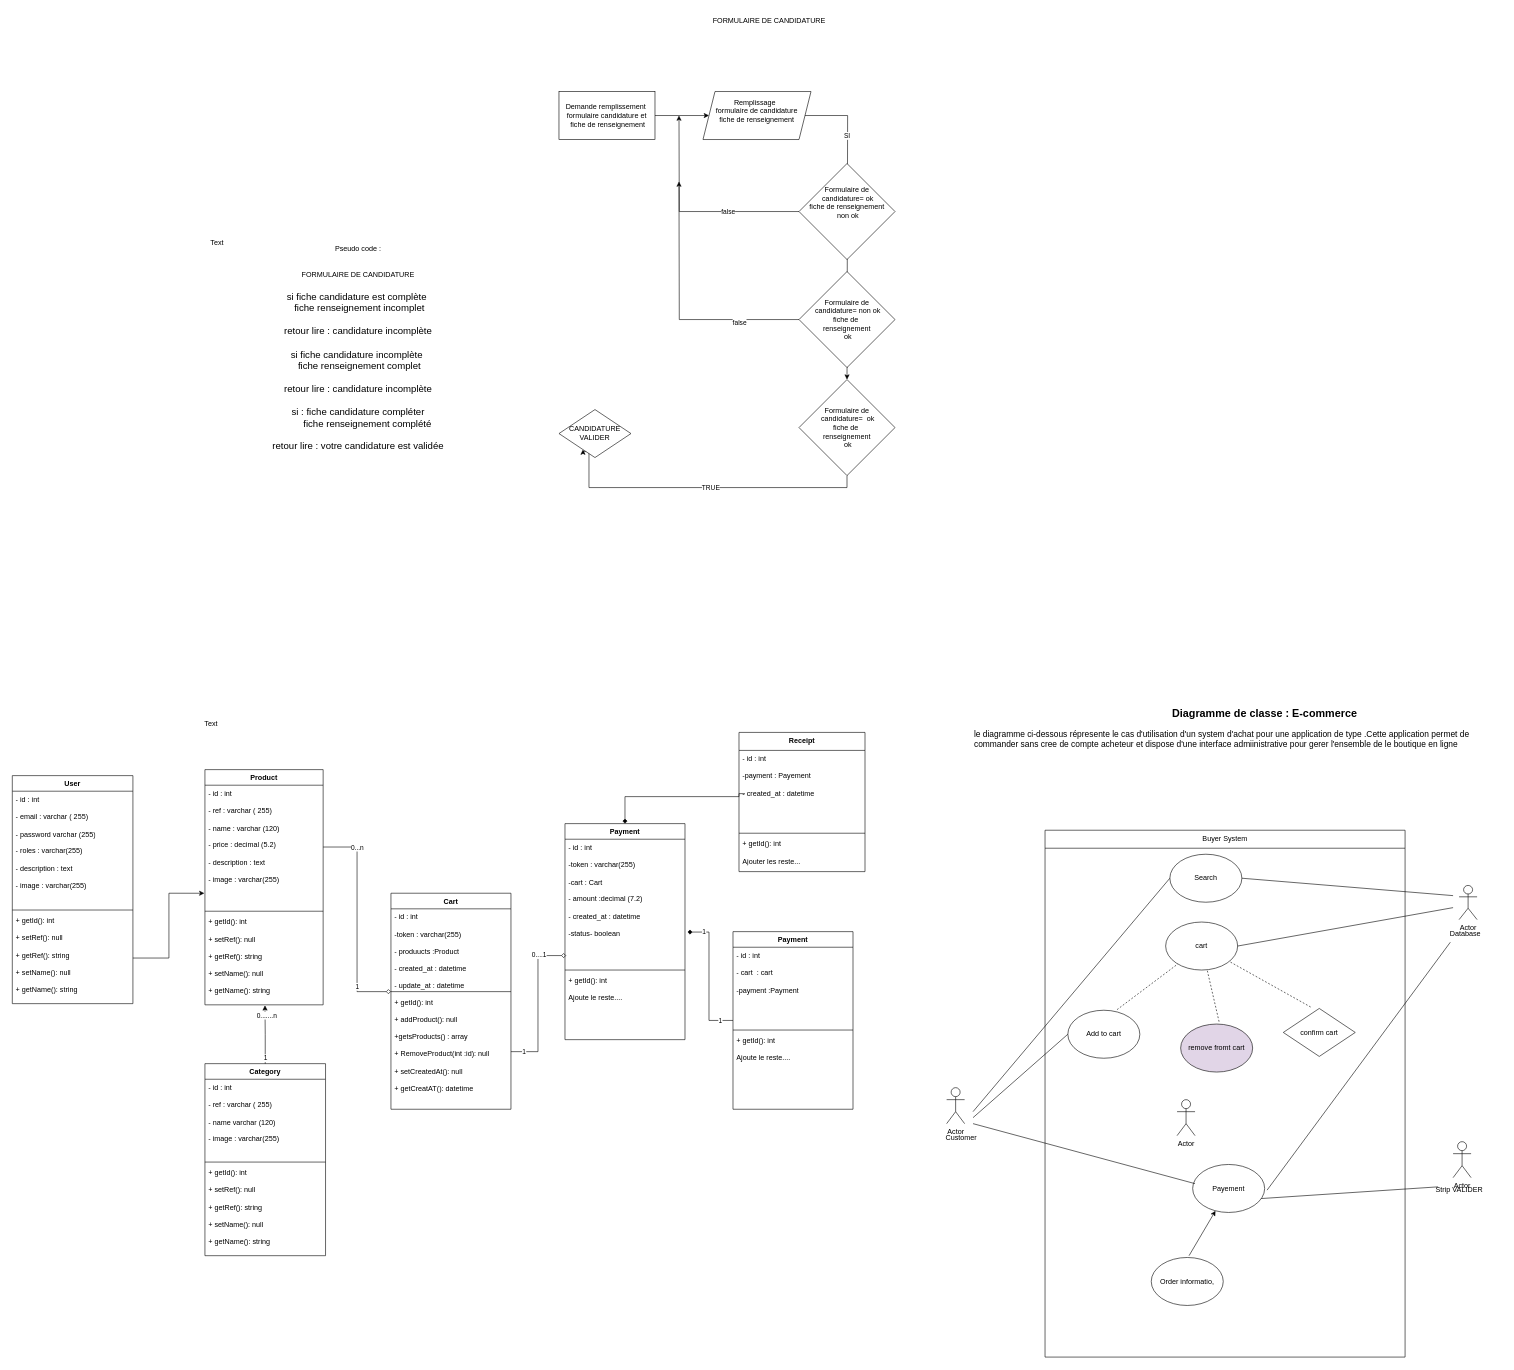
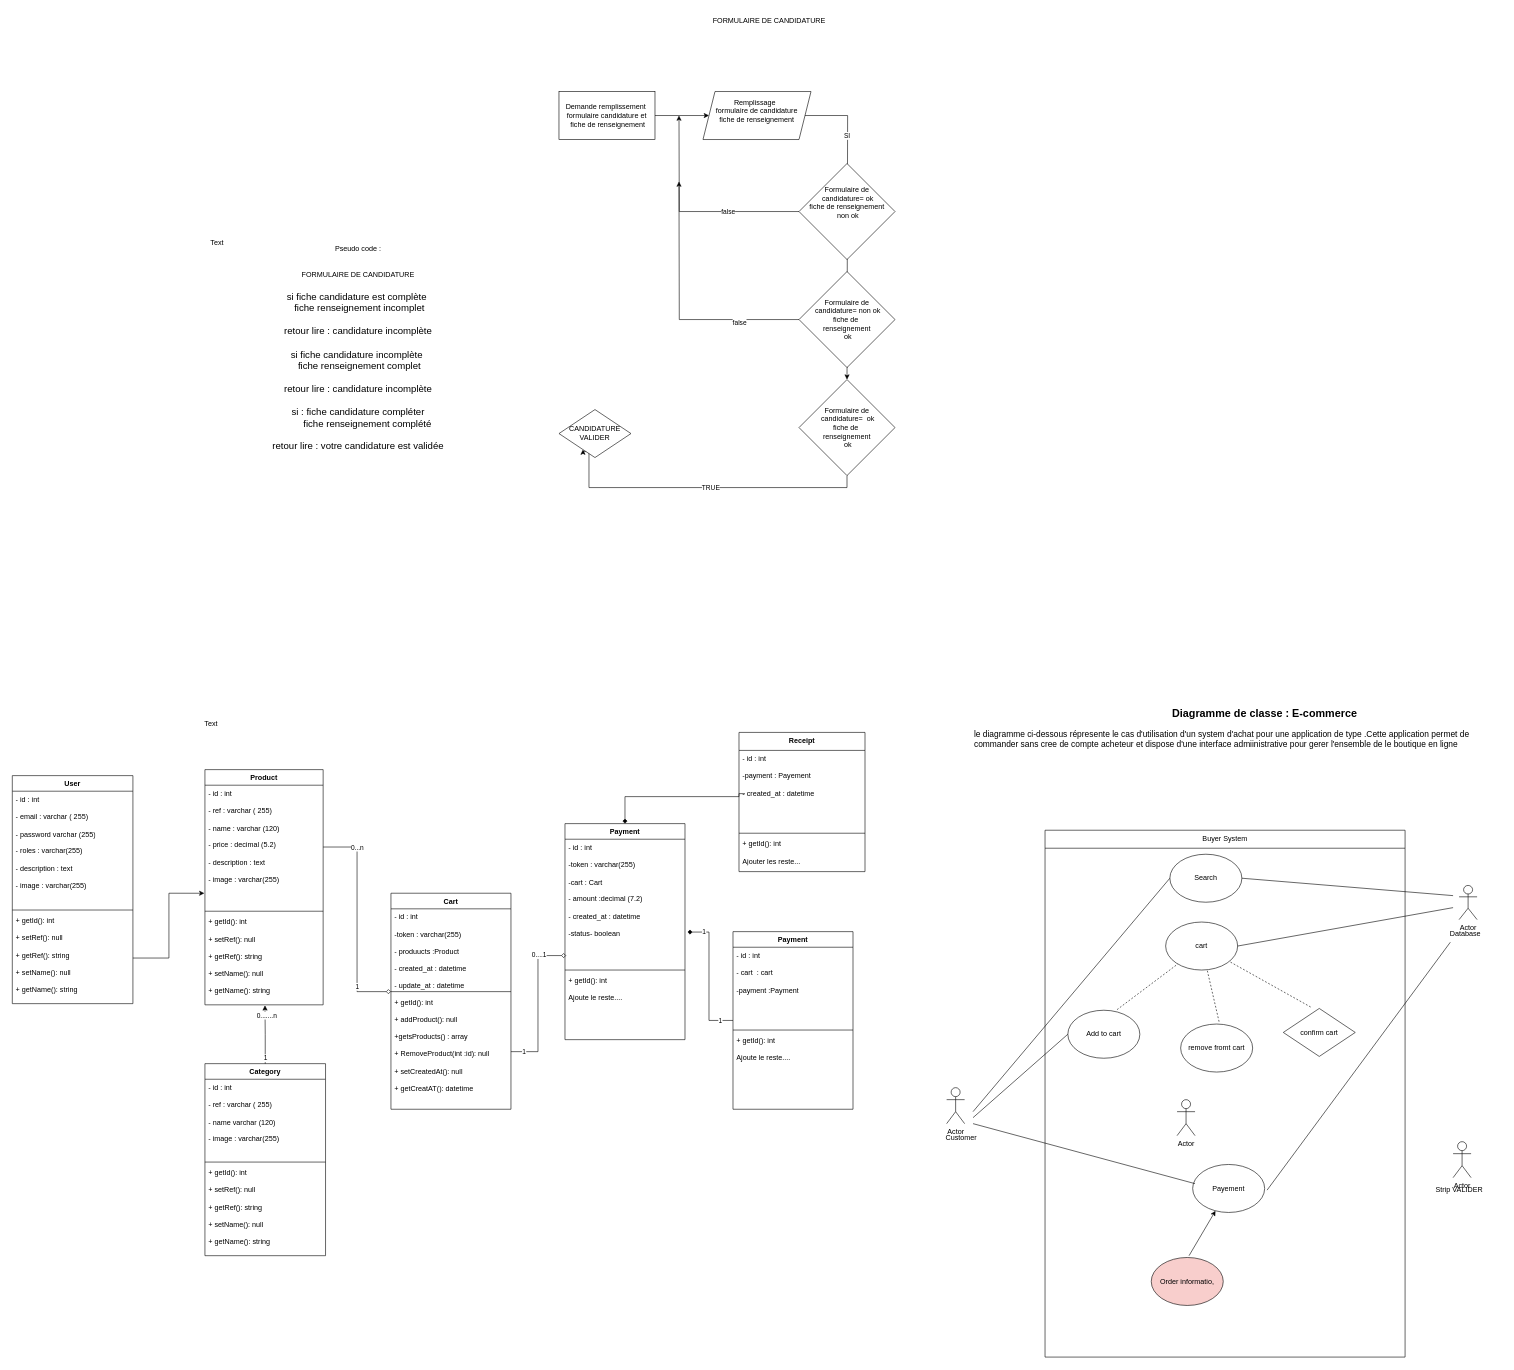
node "remove fromt cart": fillcolor #e1d5e7 -> #ffffff
edge "Strip VALIDER" -- "Payement": removed
node "Order informatio,": fillcolor #ffffff -> #f8cecc
